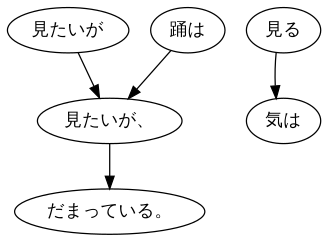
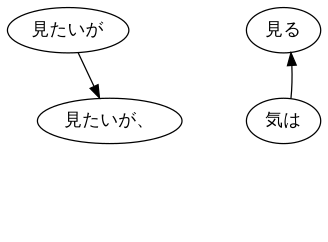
node "踊は": removed
edge "見る" -> "気は": reversed
node "だまっている。": removed
